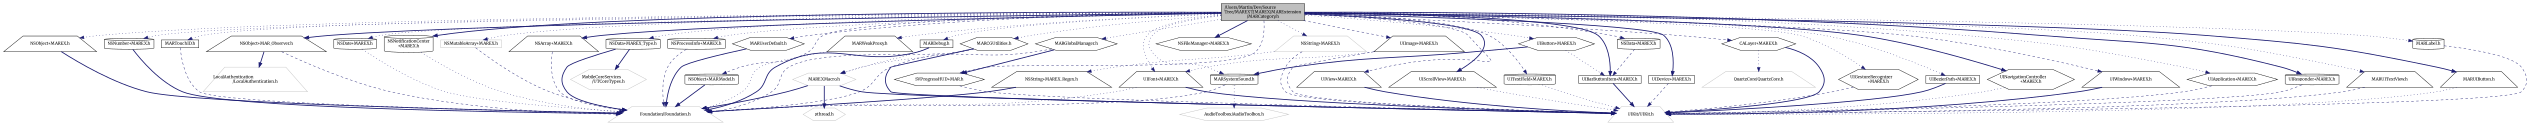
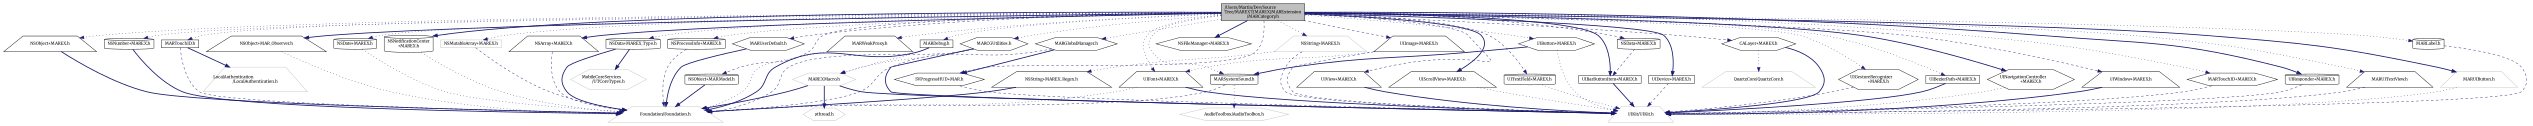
edge "NSObject+MAR_Observer.h" -> "LocalAuthentication /LocalAuthentication.h": now "MARTouchID.h" -> "LocalAuthentication /LocalAuthentication.h"
edge "UIButton+MAREX.h" -> "UIBarButtonItem+MAREX.h": now "UIButton+MAREX.h" -> "UIKit/UIKit.h"
node "UIApplication+MAREX.h": label "UIApplication+MAREX.h" -> "MARTouchID+MAREX.h"
node "MARUIButton.h": color black -> grey75
edge "NSObject+MAR_Observer.h" -> "Foundation/Foundation.h": style dashed -> dotted
